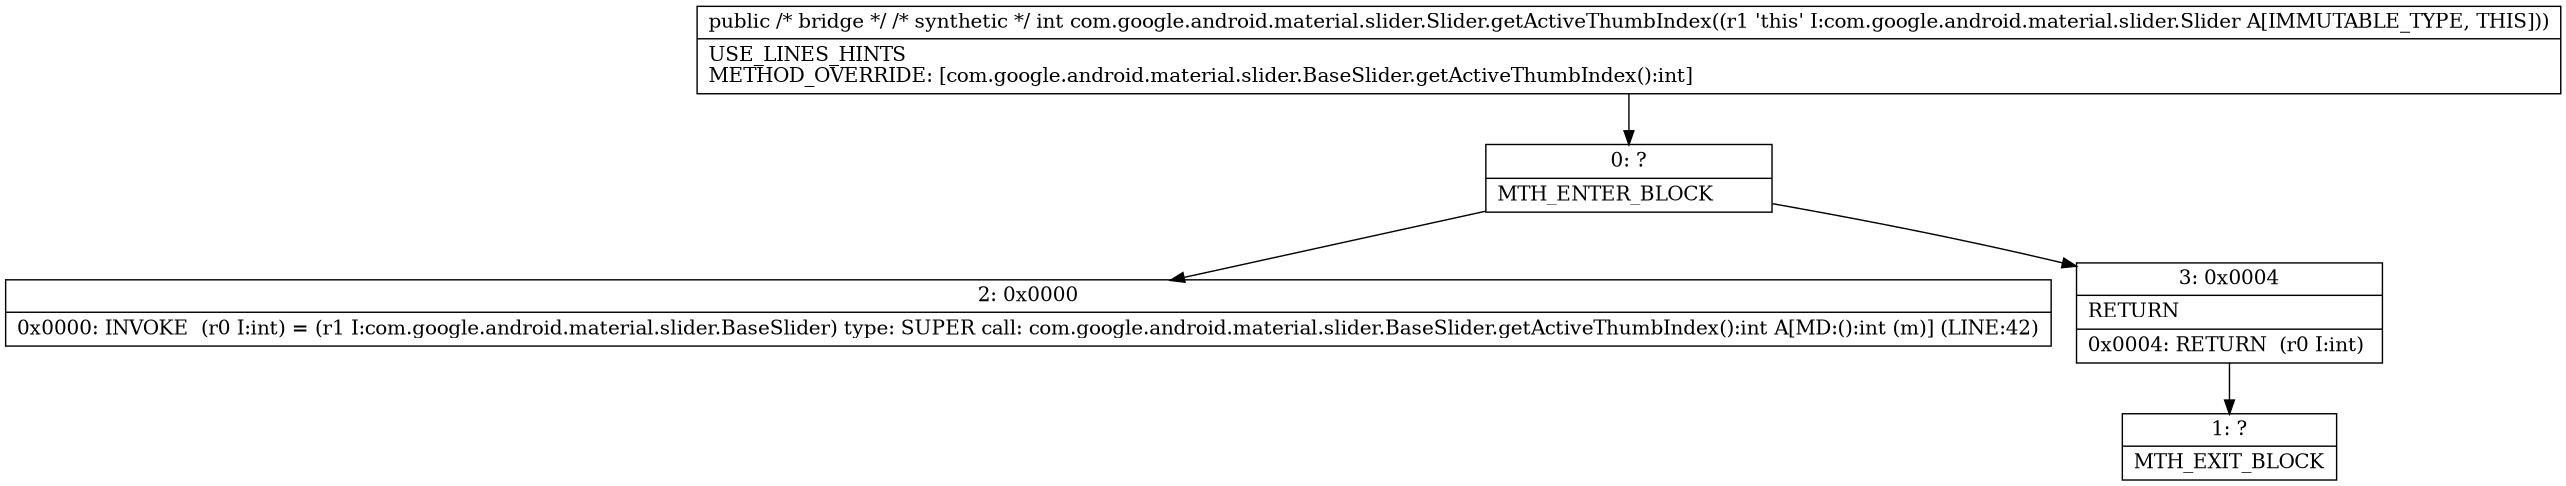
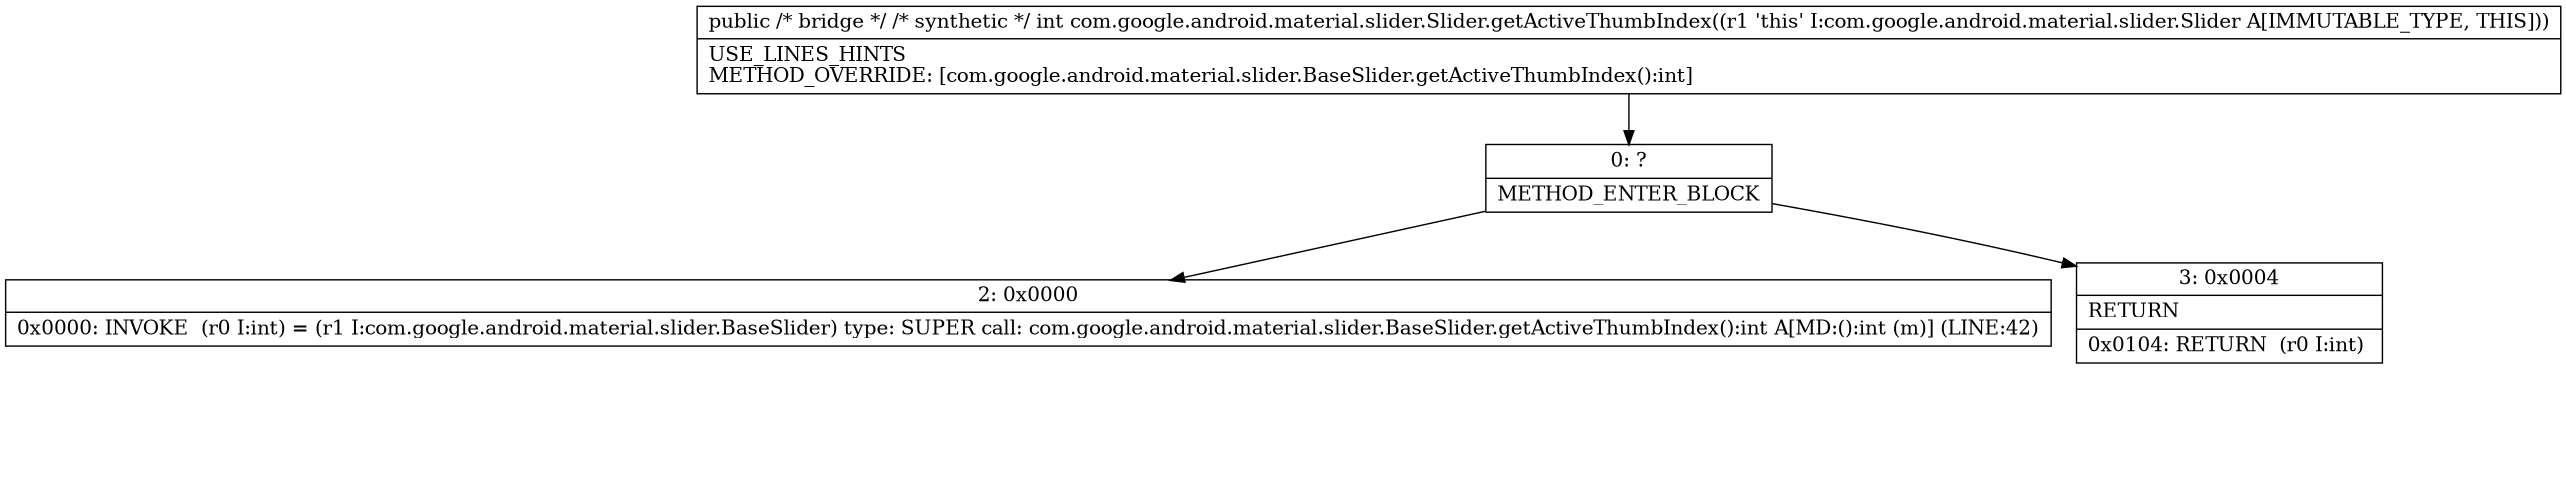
node "0: ?": text "MTH_ENTER_BLOCK" -> "METHOD_ENTER_BLOCK"
node "3: 0x0004": text "0x0004: RETURN  (r0 I:int)" -> "0x0104: RETURN  (r0 I:int)"
node "1: ?": removed
